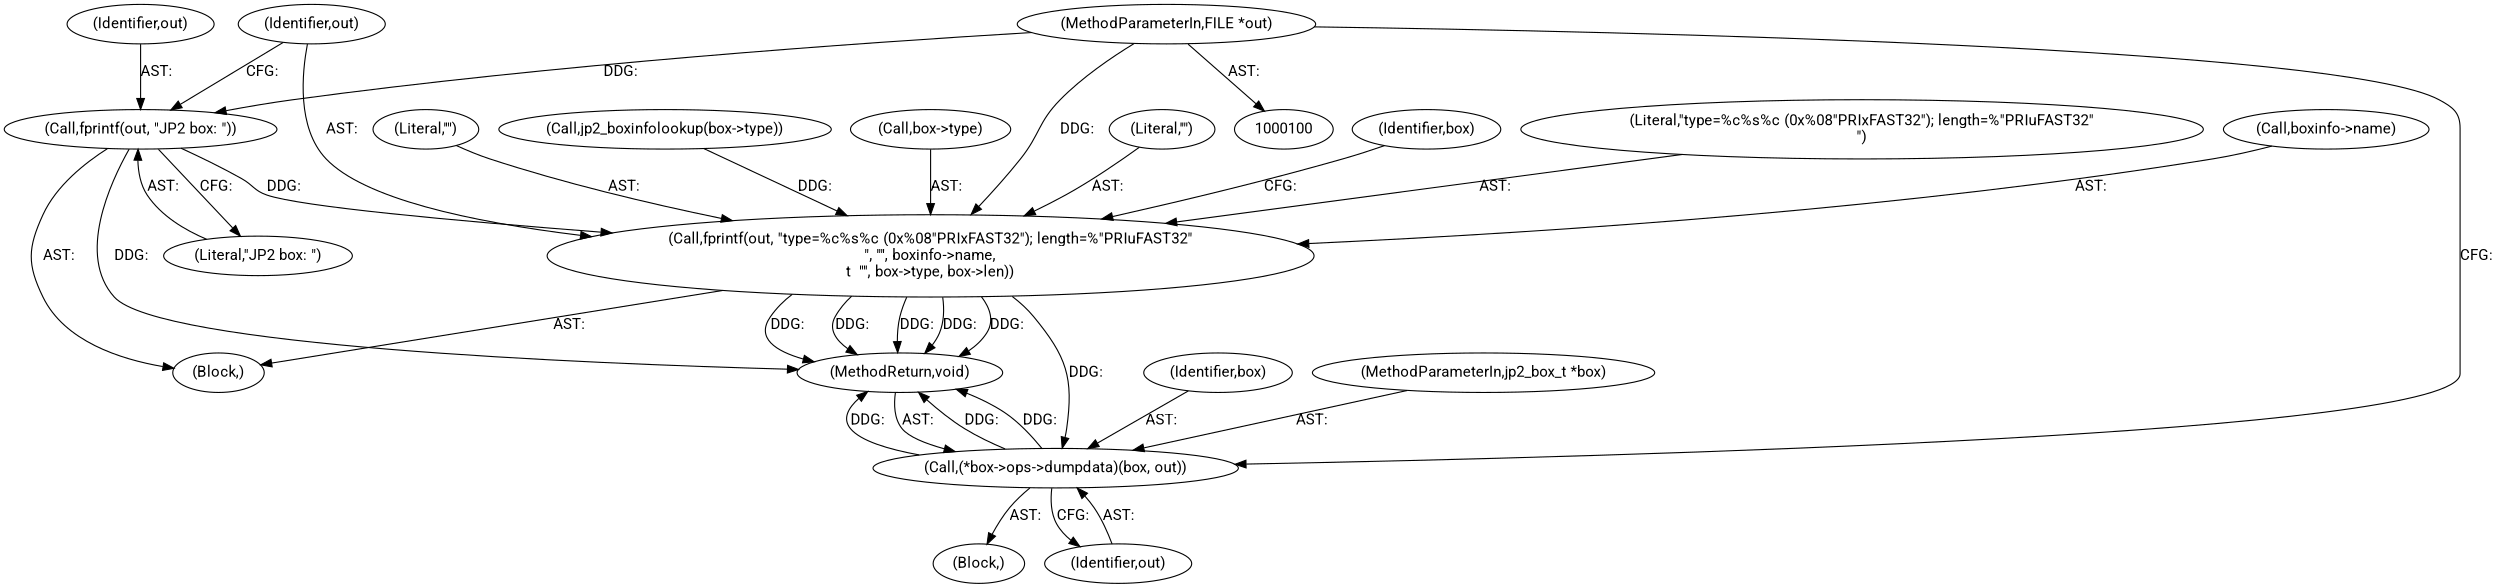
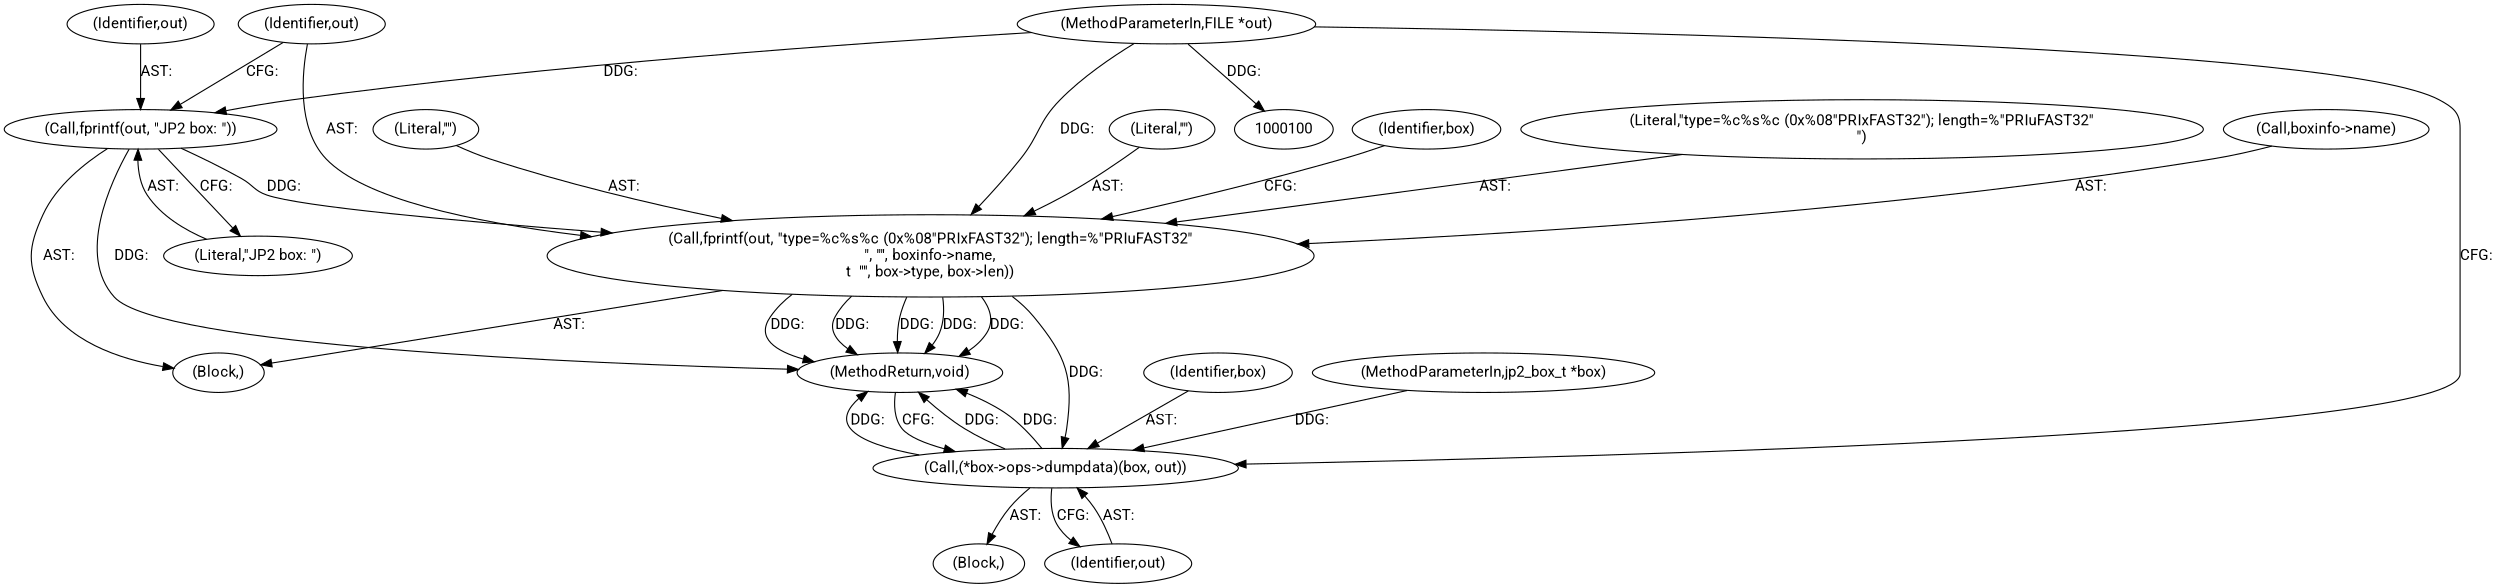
edge "(MethodParameterIn,FILE *out)" -> "1000100": label "AST: " -> "DDG: "
node "(Call,jp2_boxinfolookup(box->type))": removed
node "(Call,box->type)": removed
edge "(MethodReturn,void)" -> "(Call,(*box->ops->dumpdata)(box, out))": label "AST: " -> "CFG: "
edge "(MethodParameterIn,jp2_box_t *box)" -> "(Call,(*box->ops->dumpdata)(box, out))": label "AST: " -> "DDG: "
